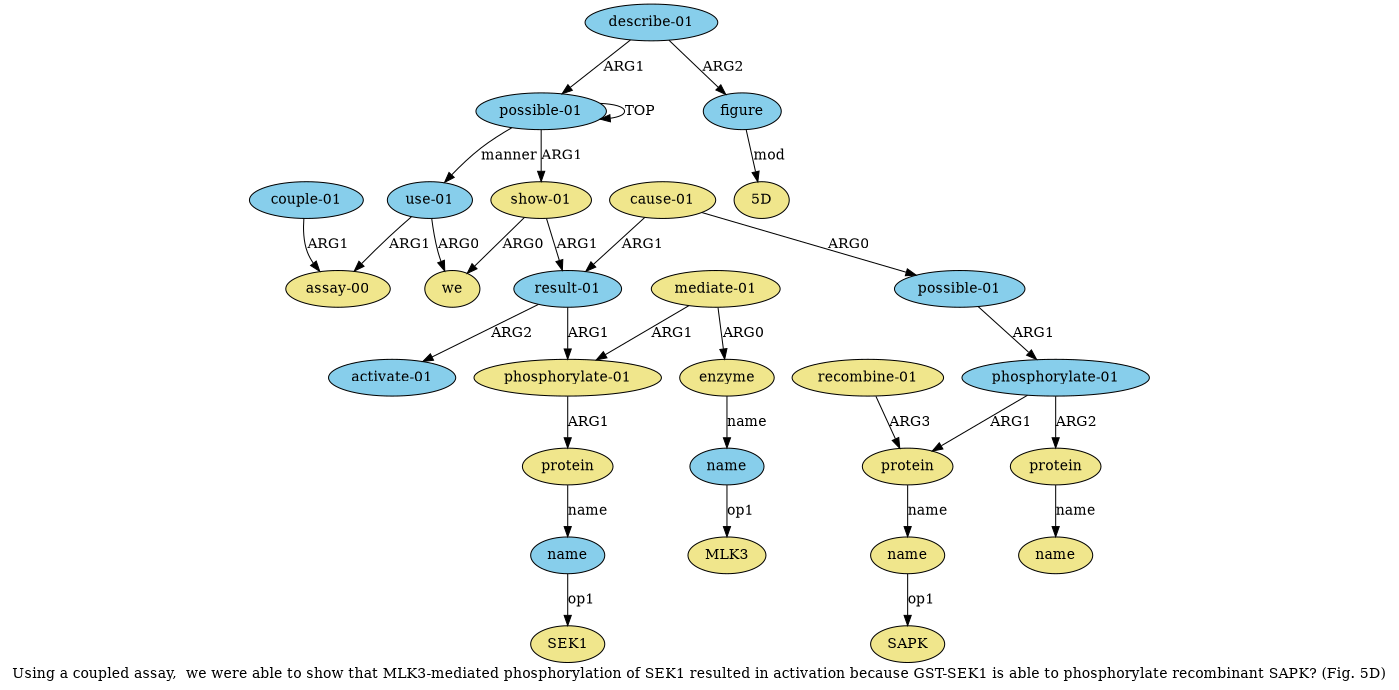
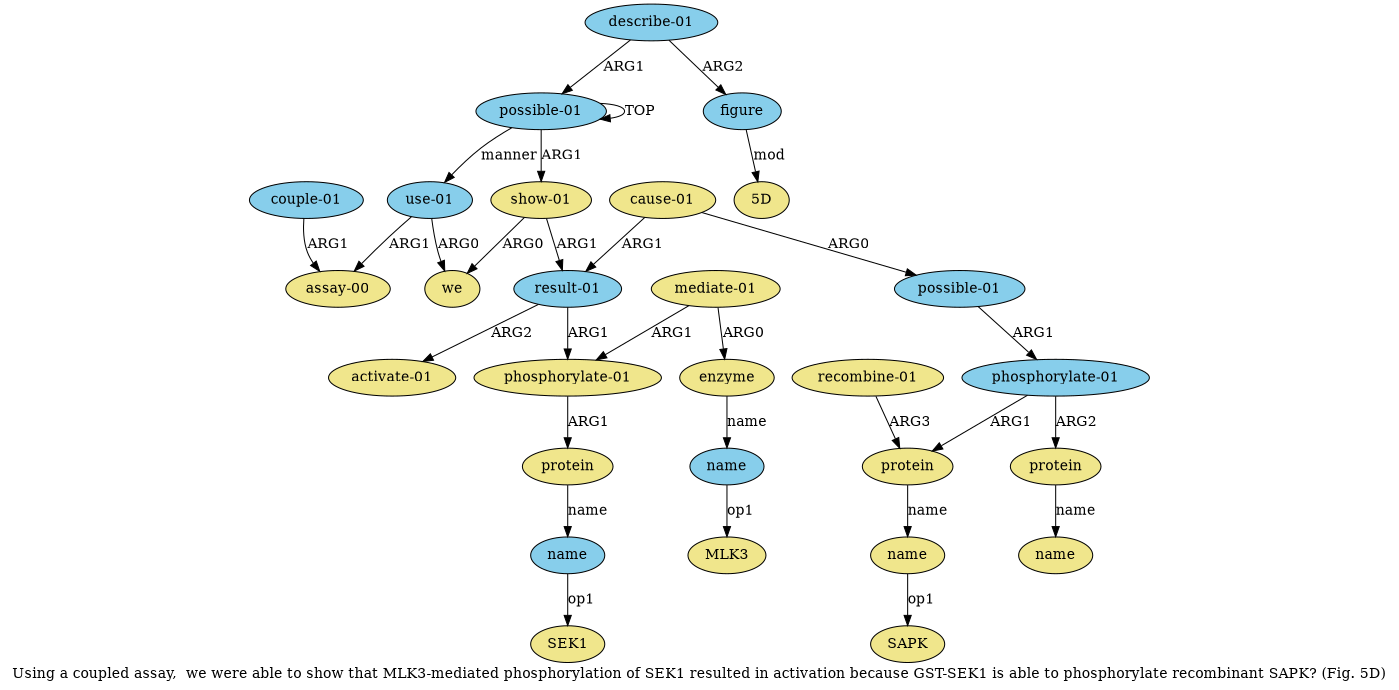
node "activate-01": fillcolor skyblue -> khaki
